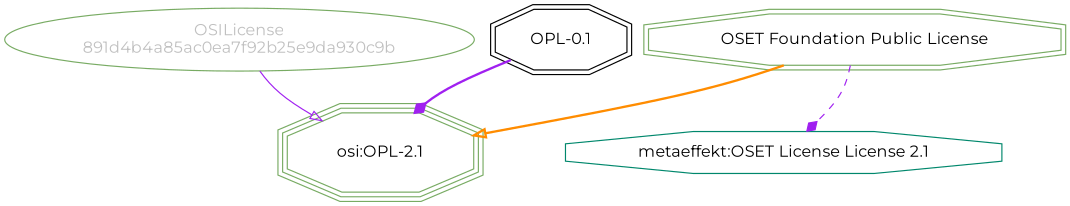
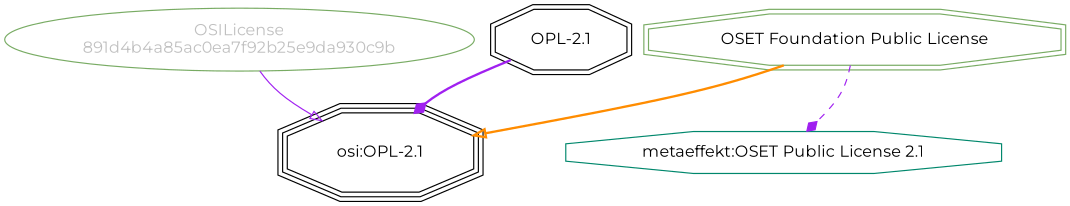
node "OPL-0.1": label "OPL-0.1" -> "OPL-2.1"
node "osi:OPL-2.1": color #78ab63 -> black
node "metaeffekt:OSET License License 2.1": label "metaeffekt:OSET License License 2.1" -> "metaeffekt:OSET Public License 2.1"
